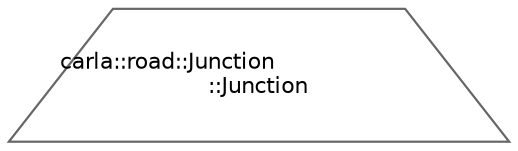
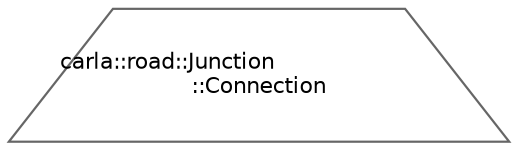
node "carla::road::Junction ::Junction": label "carla::road::Junction ::Junction" -> "carla::road::Junction ::Connection"
